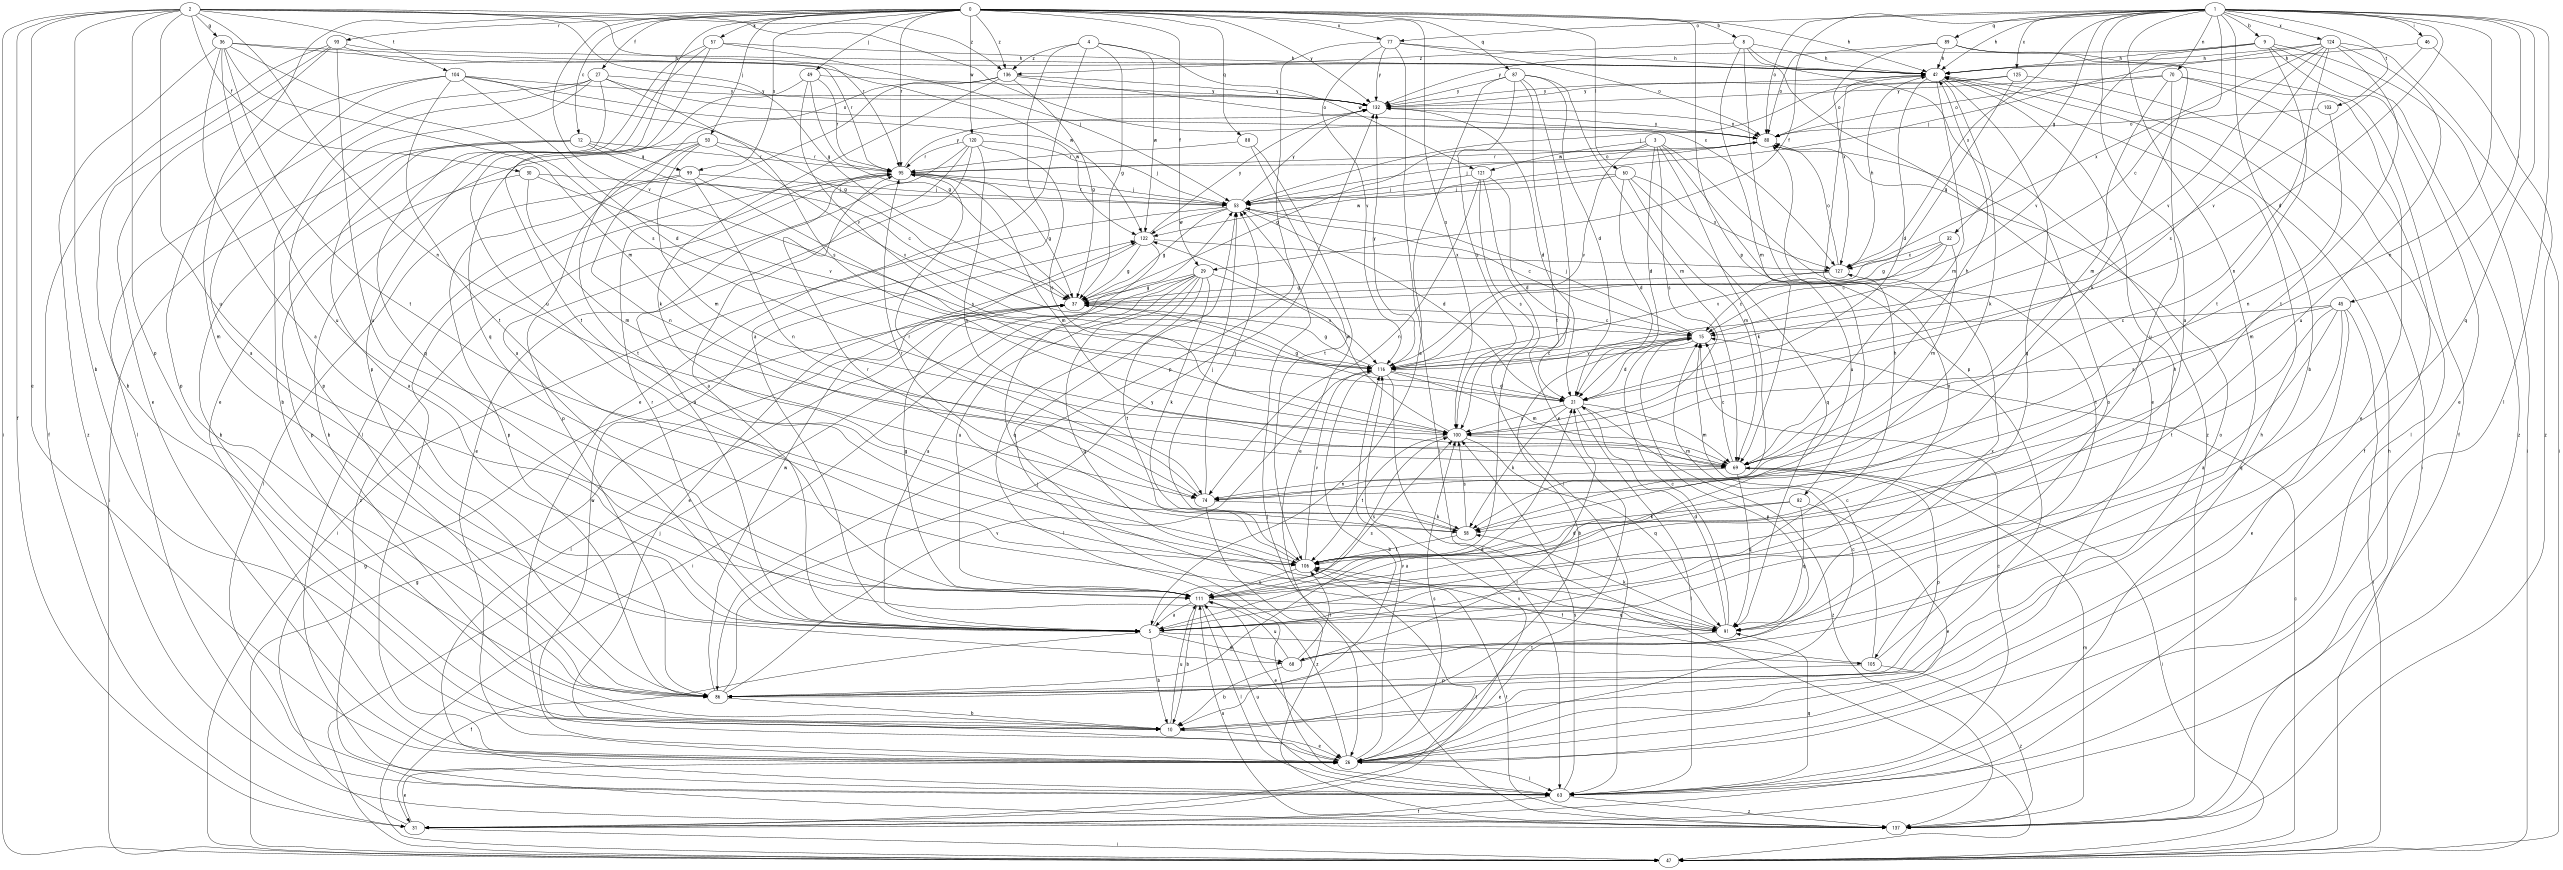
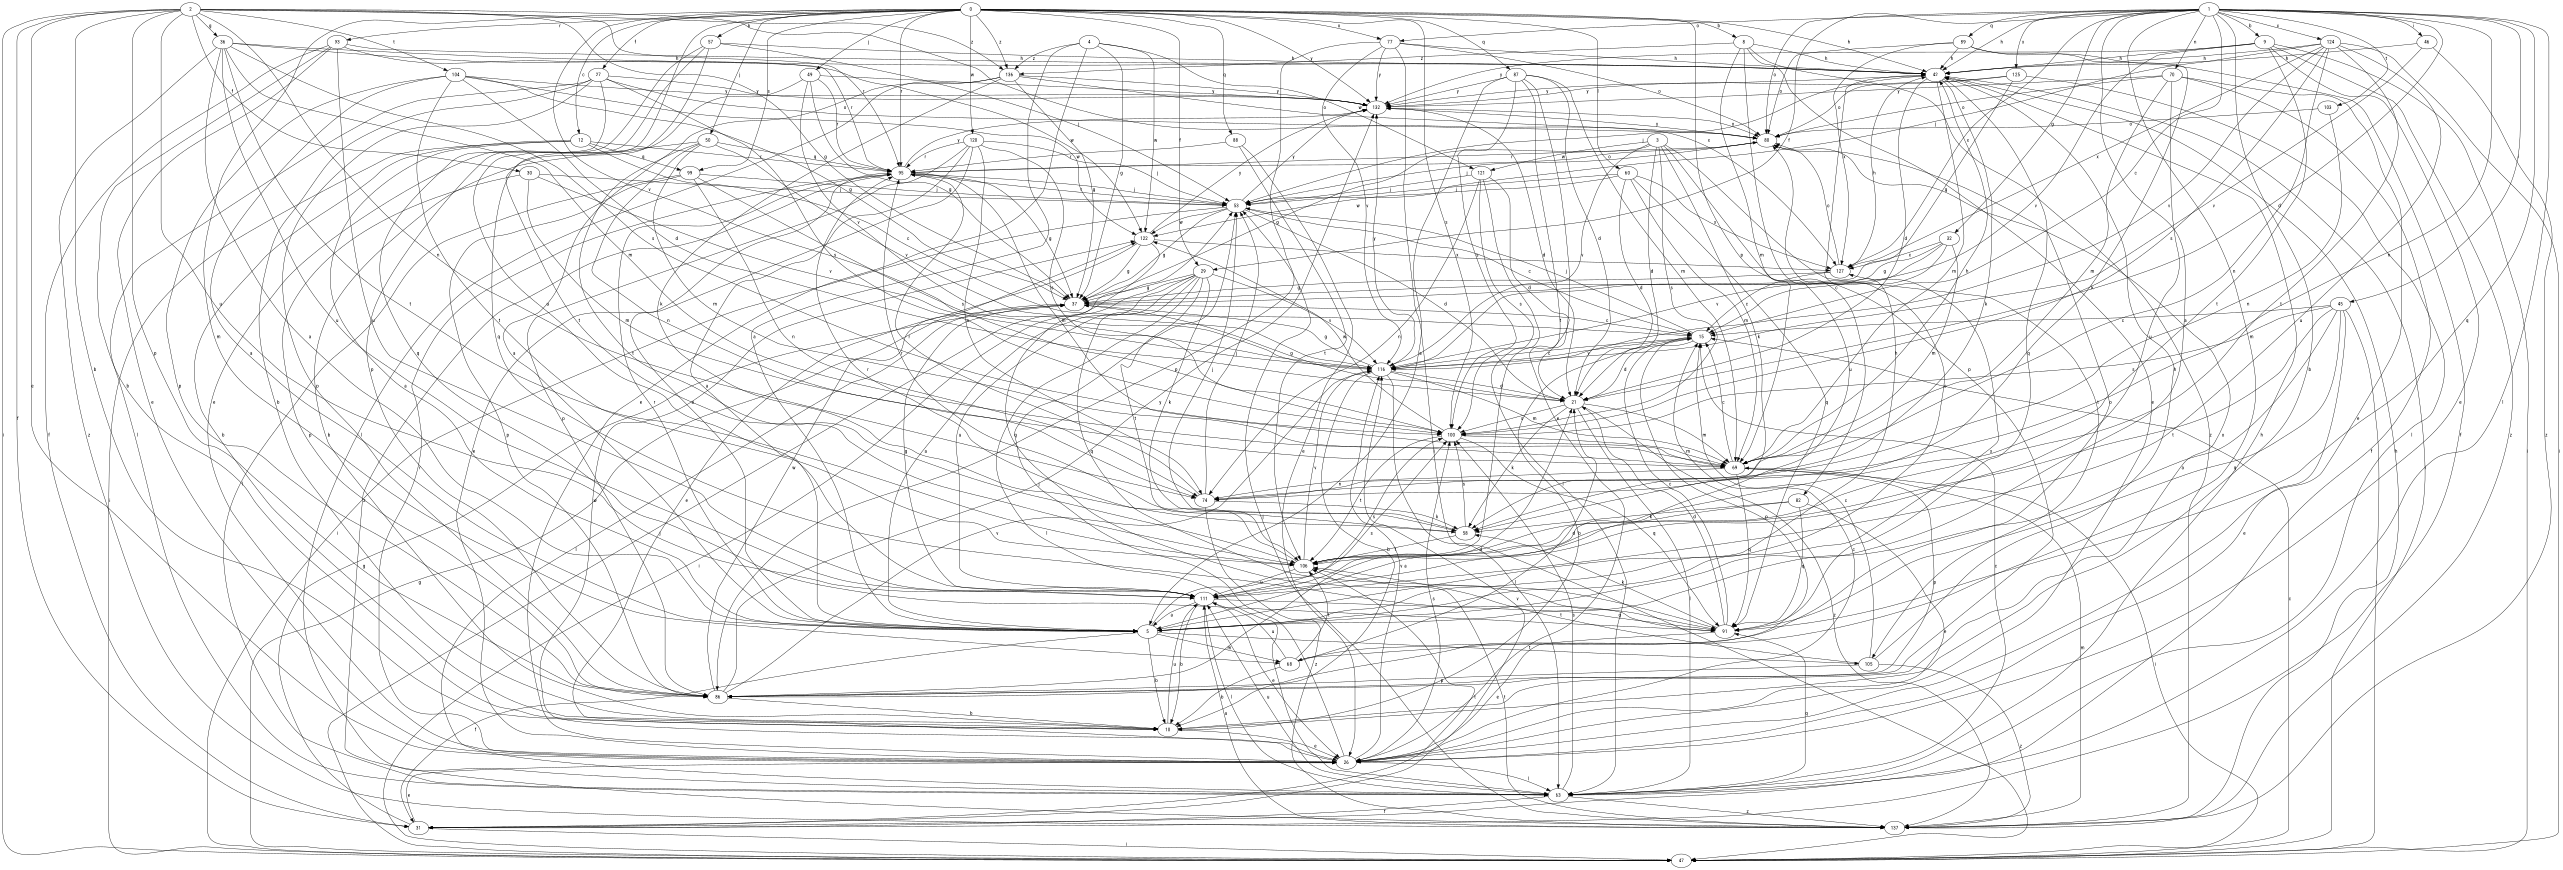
edge "50" -> "95": label "r" -> "q"
